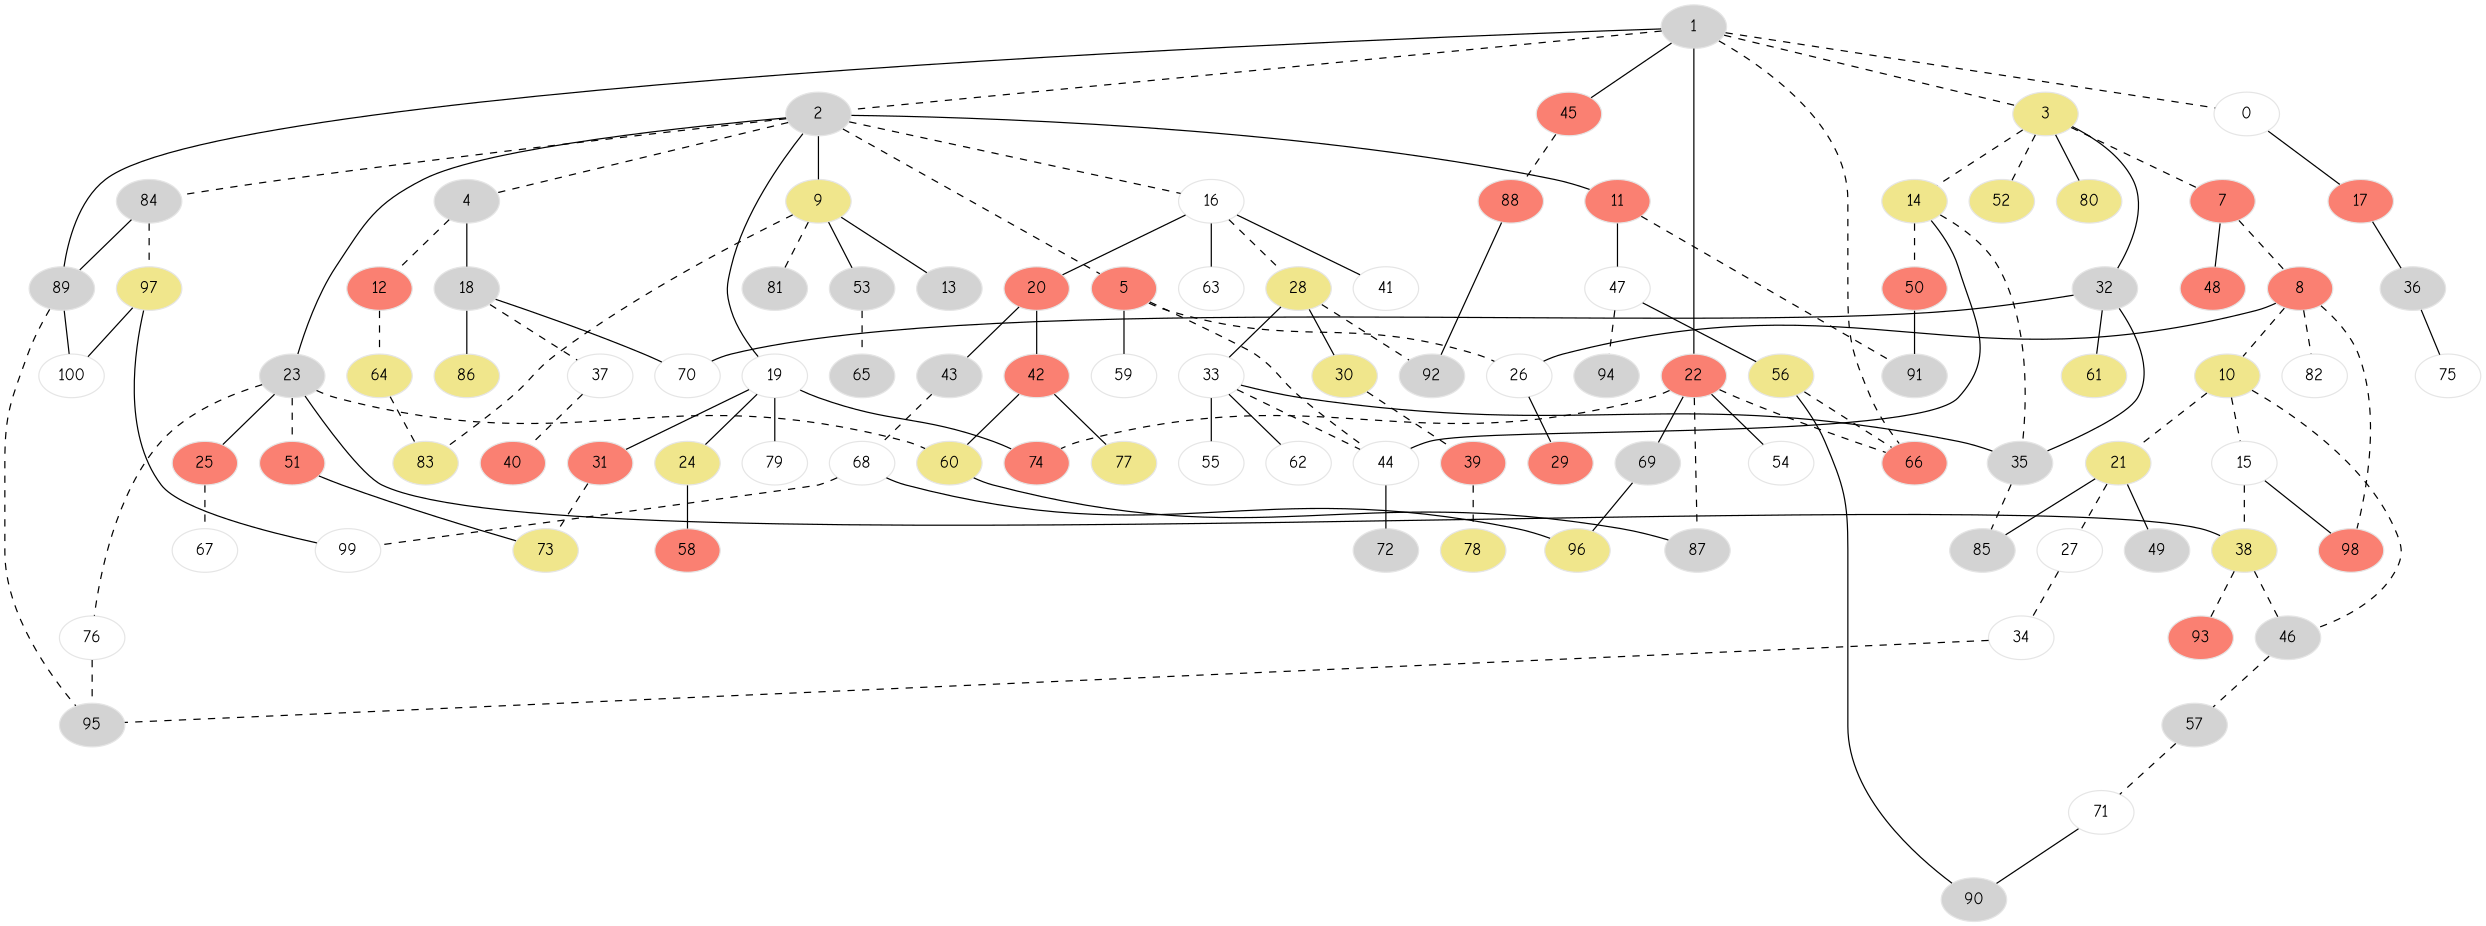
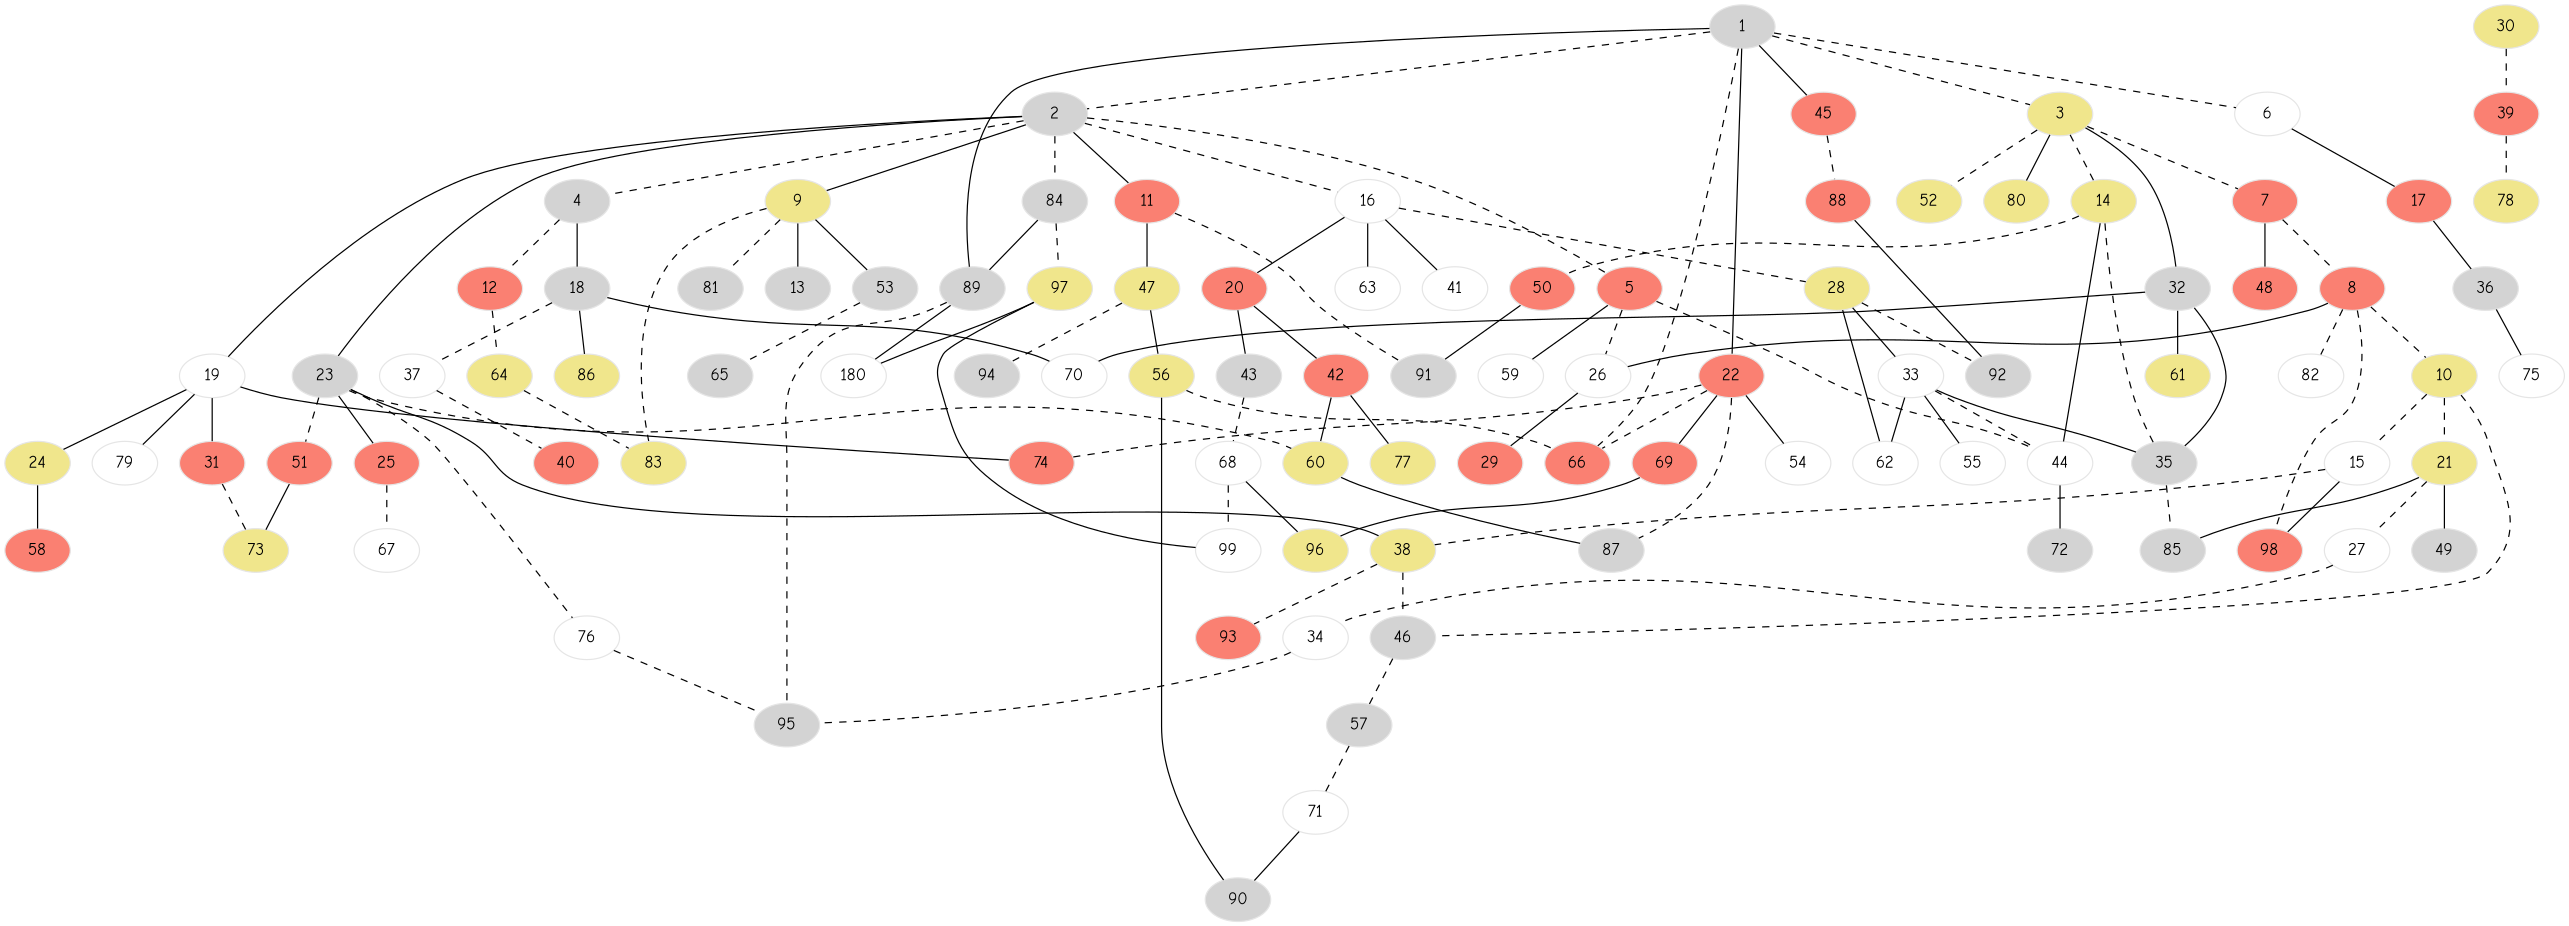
node "0": label "0" -> "6"
node "47": fillcolor white -> khaki
edge "28" -- "30": now "28" -- "62"
node "100": label "100" -> "180"
node "69": fillcolor lightgrey -> salmon
